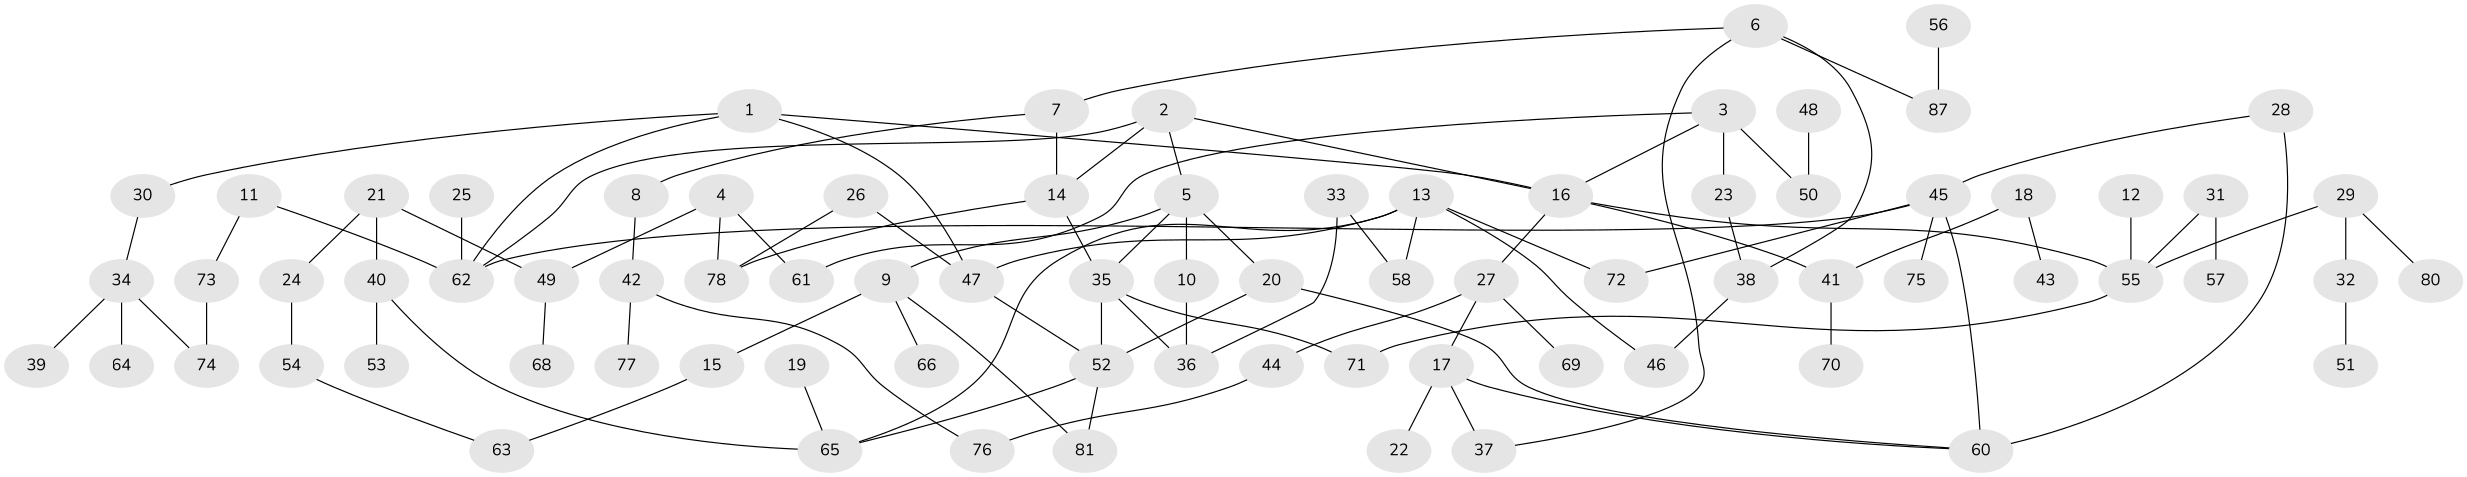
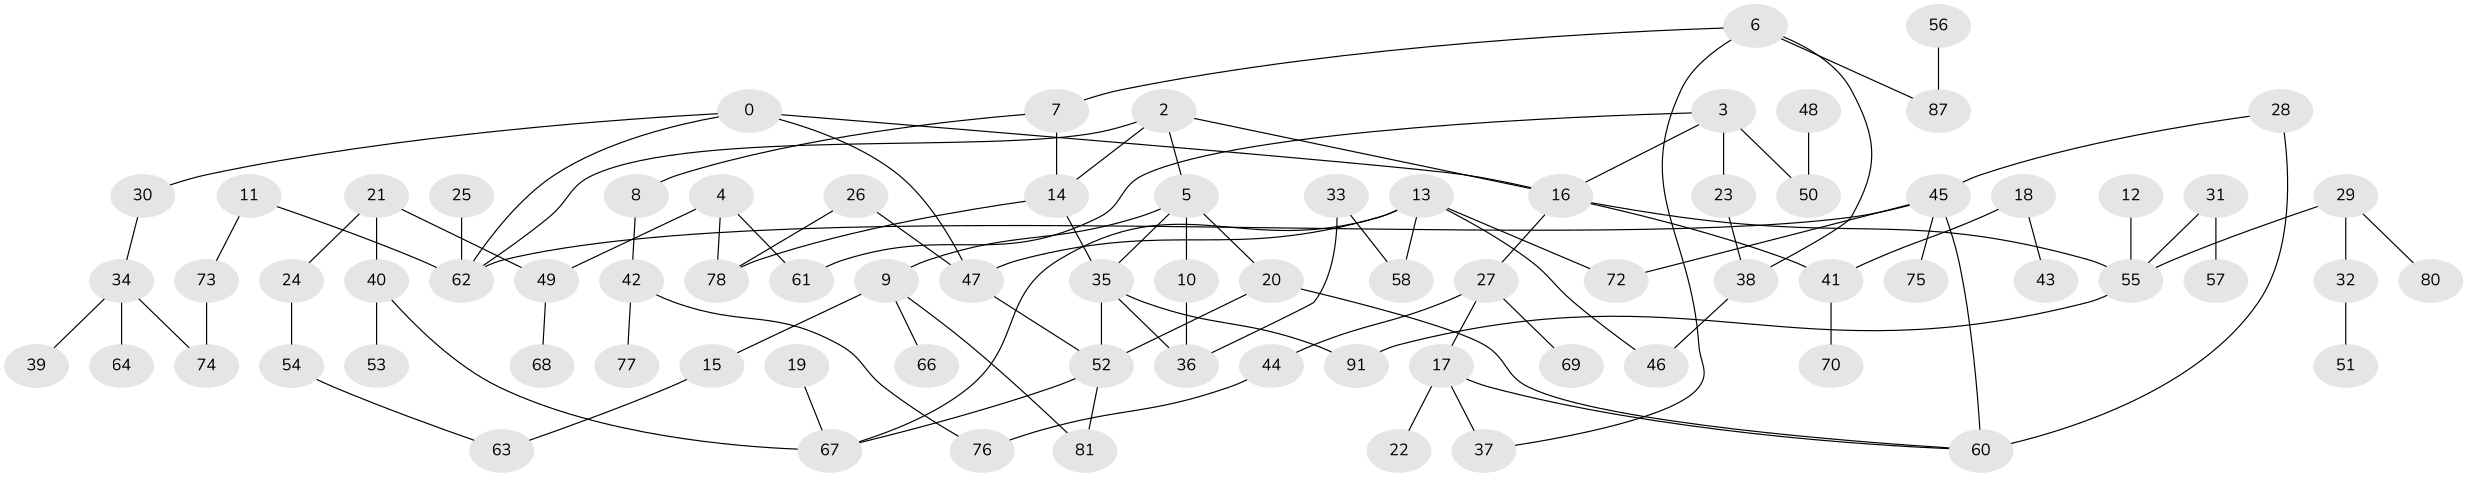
node "1": label "1" -> "0"
node "71": label "71" -> "91"
node "65": label "65" -> "67"
